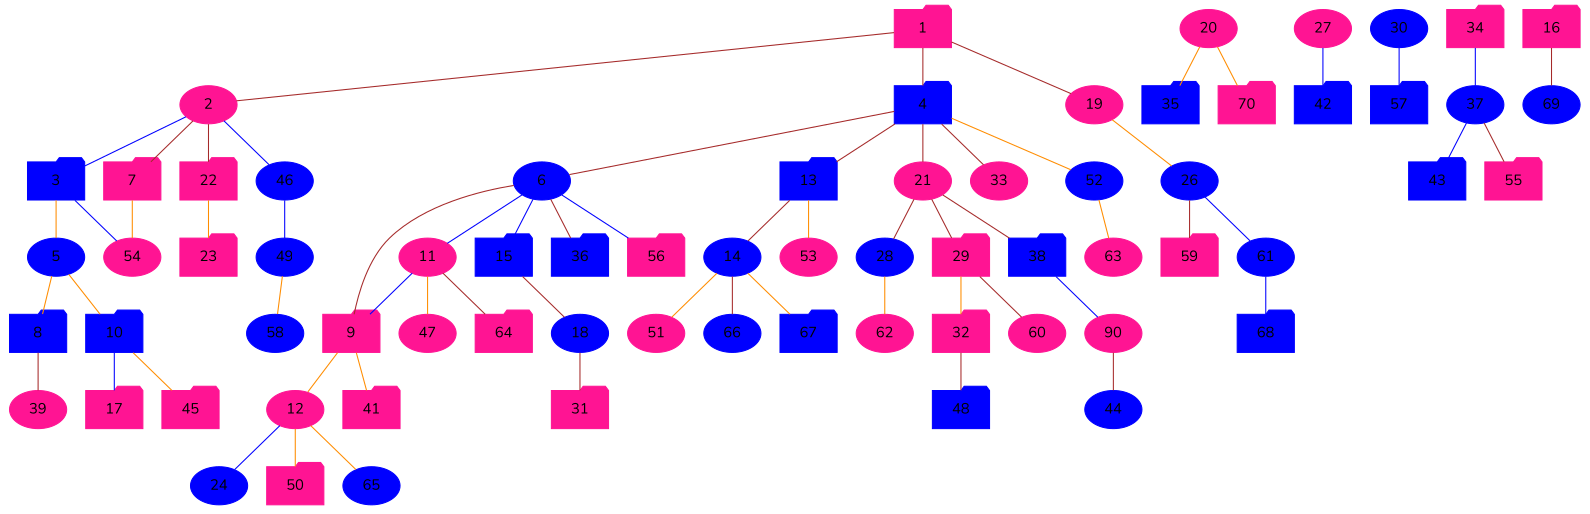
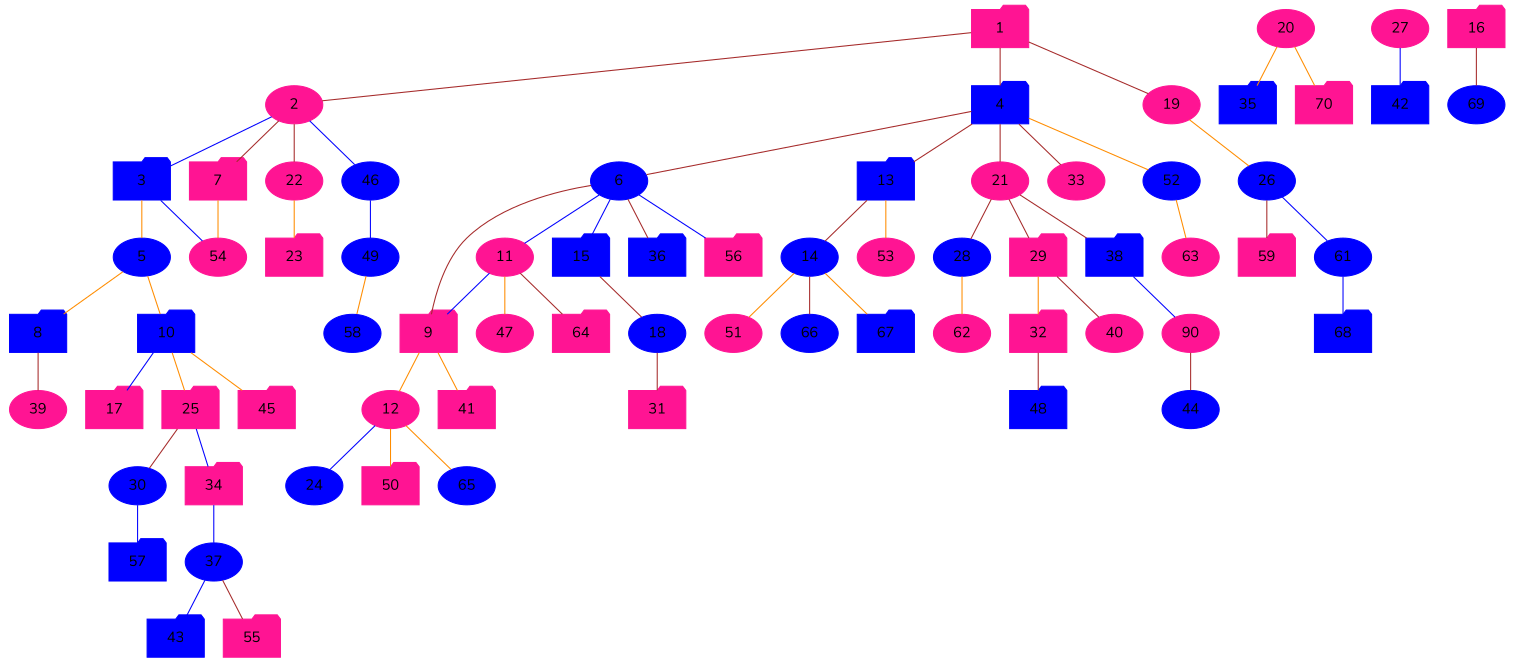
node "22": shape folder -> ellipse
node "60": label "60" -> "40"
node "25": added
